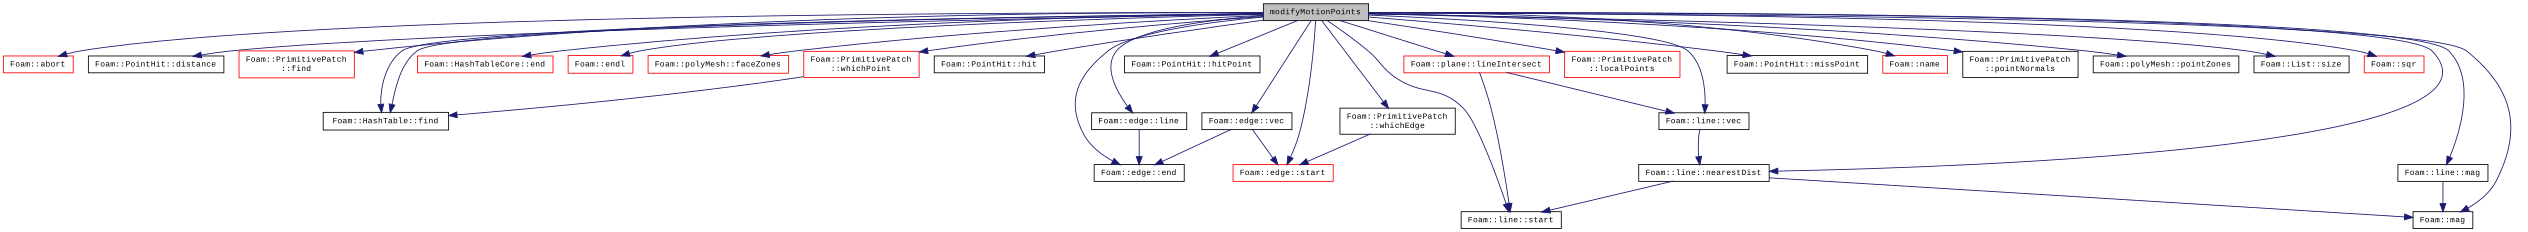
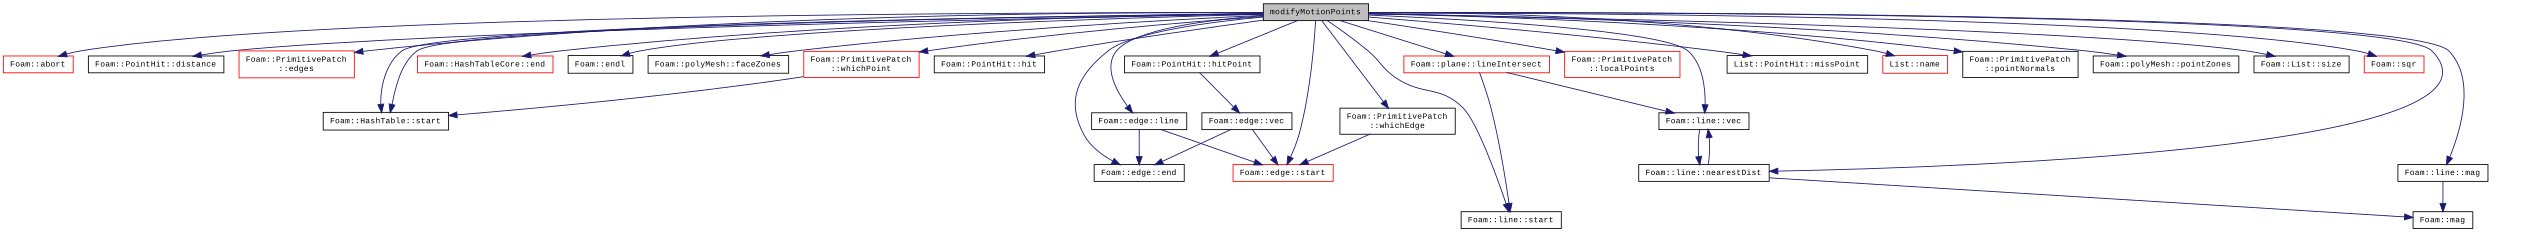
edge "modifyMotionPoints" -> "Foam::mag": removed
edge "modifyMotionPoints" -> "Foam::edge::vec": now "Foam::PointHit::hitPoint" -> "Foam::edge::vec"
node "Foam::PrimitivePatch ::find": label "Foam::PrimitivePatch ::find" -> "Foam::PrimitivePatch ::edges"
node "Foam::endl": color red -> black
node "Foam::polyMesh::faceZones": color red -> black
node "Foam::PointHit::missPoint": label "Foam::PointHit::missPoint" -> "List::PointHit::missPoint"
node "Foam::name": label "Foam::name" -> "List::name"
node "Foam::HashTable::find": label "Foam::HashTable::find" -> "Foam::HashTable::start"
edge "Foam::edge::line" -> "Foam::edge::start": added
edge "Foam::line::nearestDist" -> "Foam::line::start": now "Foam::line::nearestDist" -> "Foam::line::vec"
